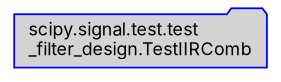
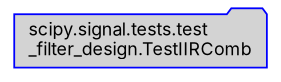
node "scipy.signal.test.test _filter_design.TestIIRComb": label "scipy.signal.test.test _filter_design.TestIIRComb" -> "scipy.signal.tests.test _filter_design.TestIIRComb"
